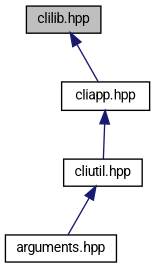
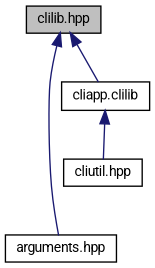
node "cliapp.hpp": label "cliapp.hpp" -> "cliapp.clilib"
edge "arguments.hpp" -> "cliutil.hpp": now "arguments.hpp" -> "clilib.hpp"
